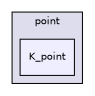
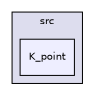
cluster "point": label "point" -> "src"
